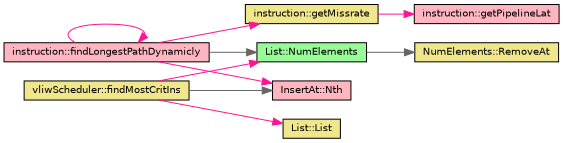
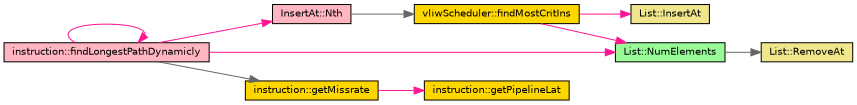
node "instruction::getMissrate": fillcolor khaki -> gold
node "instruction::getPipelineLat": fillcolor lightpink -> gold
edge "instruction::findLongestPathDynamicly" -> "instruction::getMissrate": color deeppink -> gray40
edge "instruction::findLongestPathDynamicly" -> "List::NumElements": color gray40 -> deeppink
node "NumElements::RemoveAt": label "NumElements::RemoveAt" -> "List::RemoveAt"
node "vliwScheduler::findMostCritIns": fillcolor khaki -> gold
edge "vliwScheduler::findMostCritIns" -> "InsertAt::Nth": reversed
node "List::List": label "List::List" -> "List::InsertAt"
